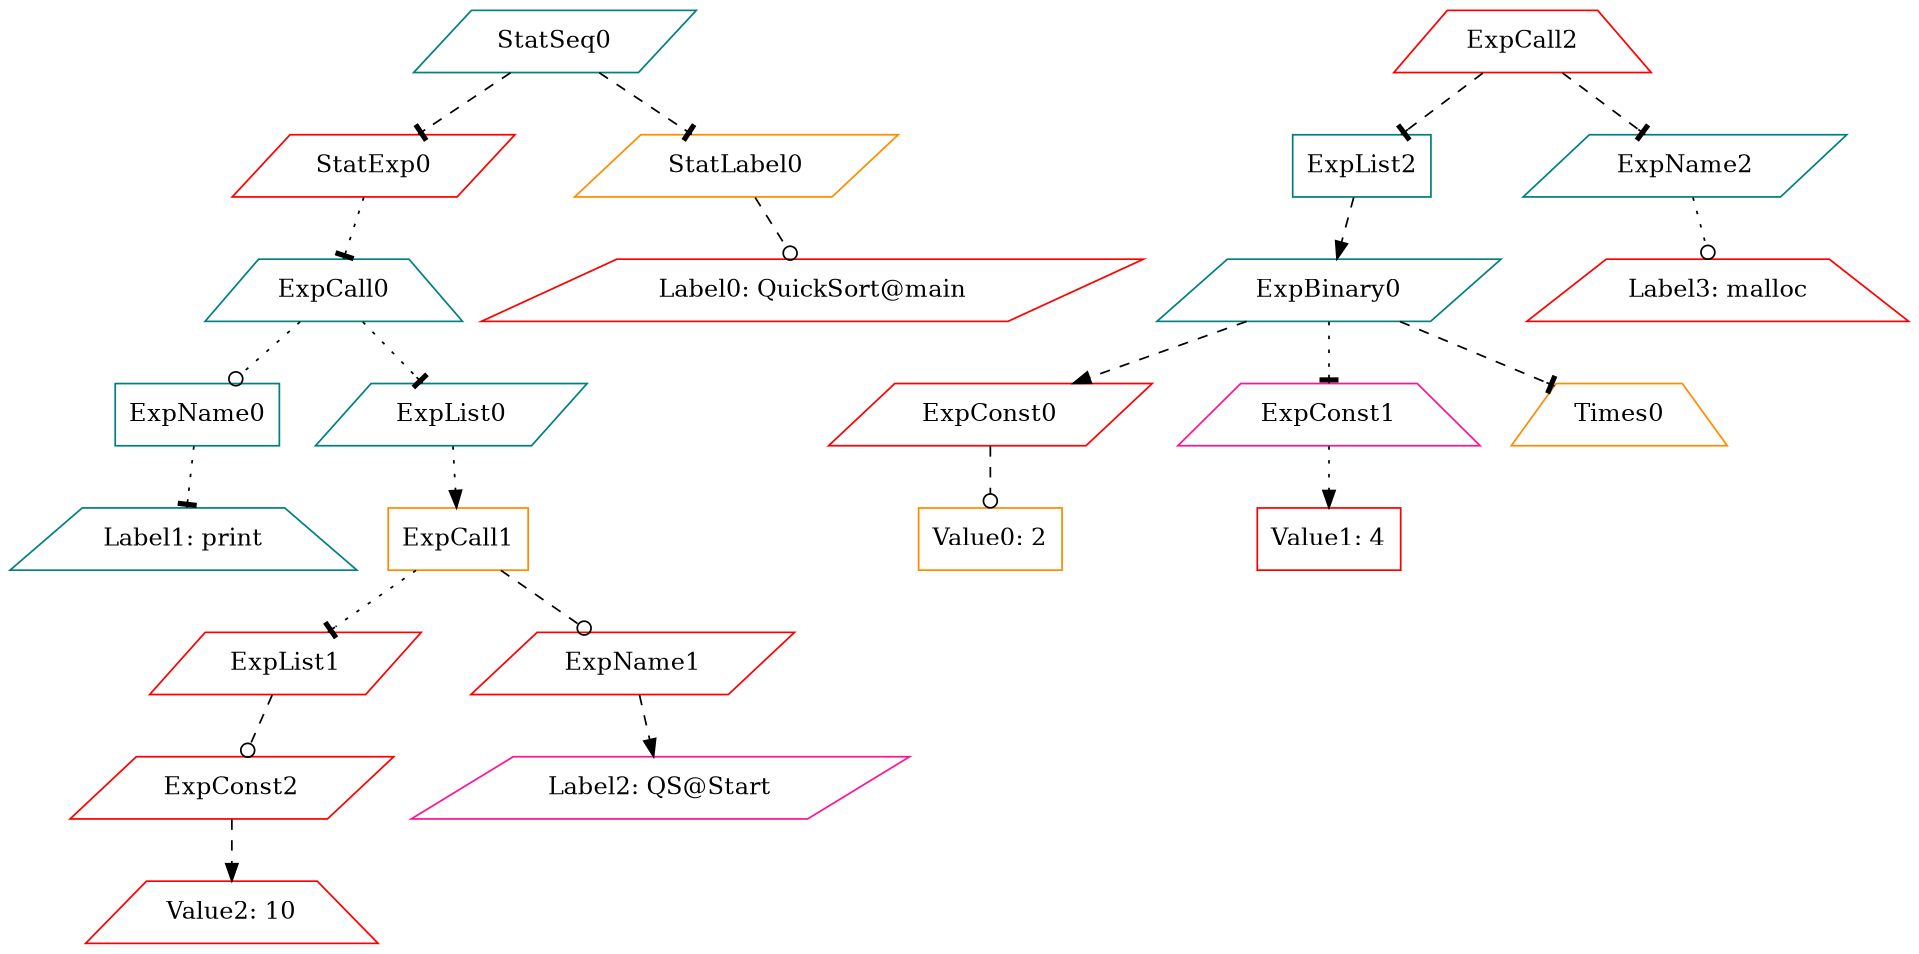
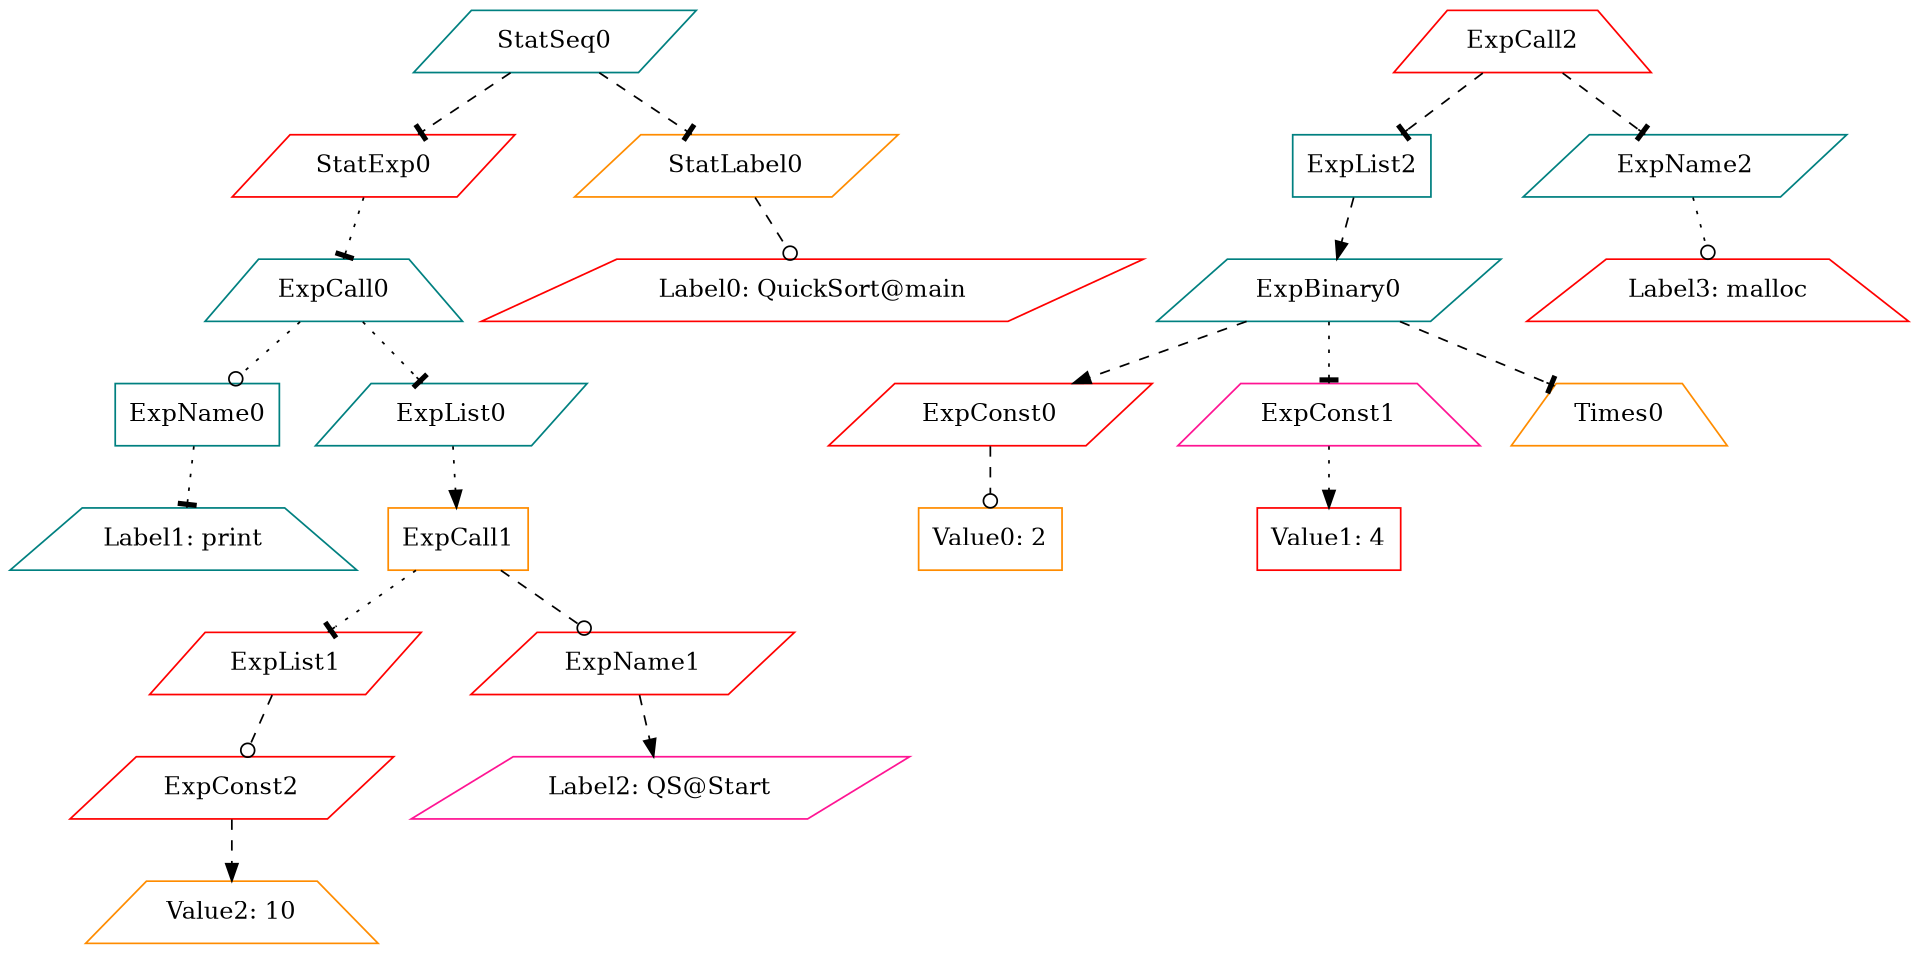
node "Value2: 10": color red -> darkorange
